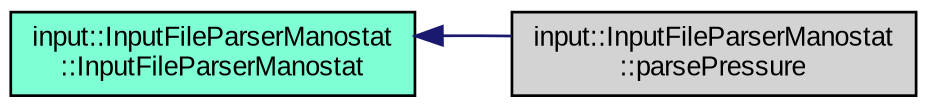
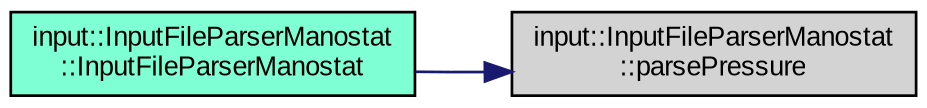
edge "input::InputFileParserManostat ::parsePressure" -> "input::InputFileParserManostat ::InputFileParserManostat": reversed
